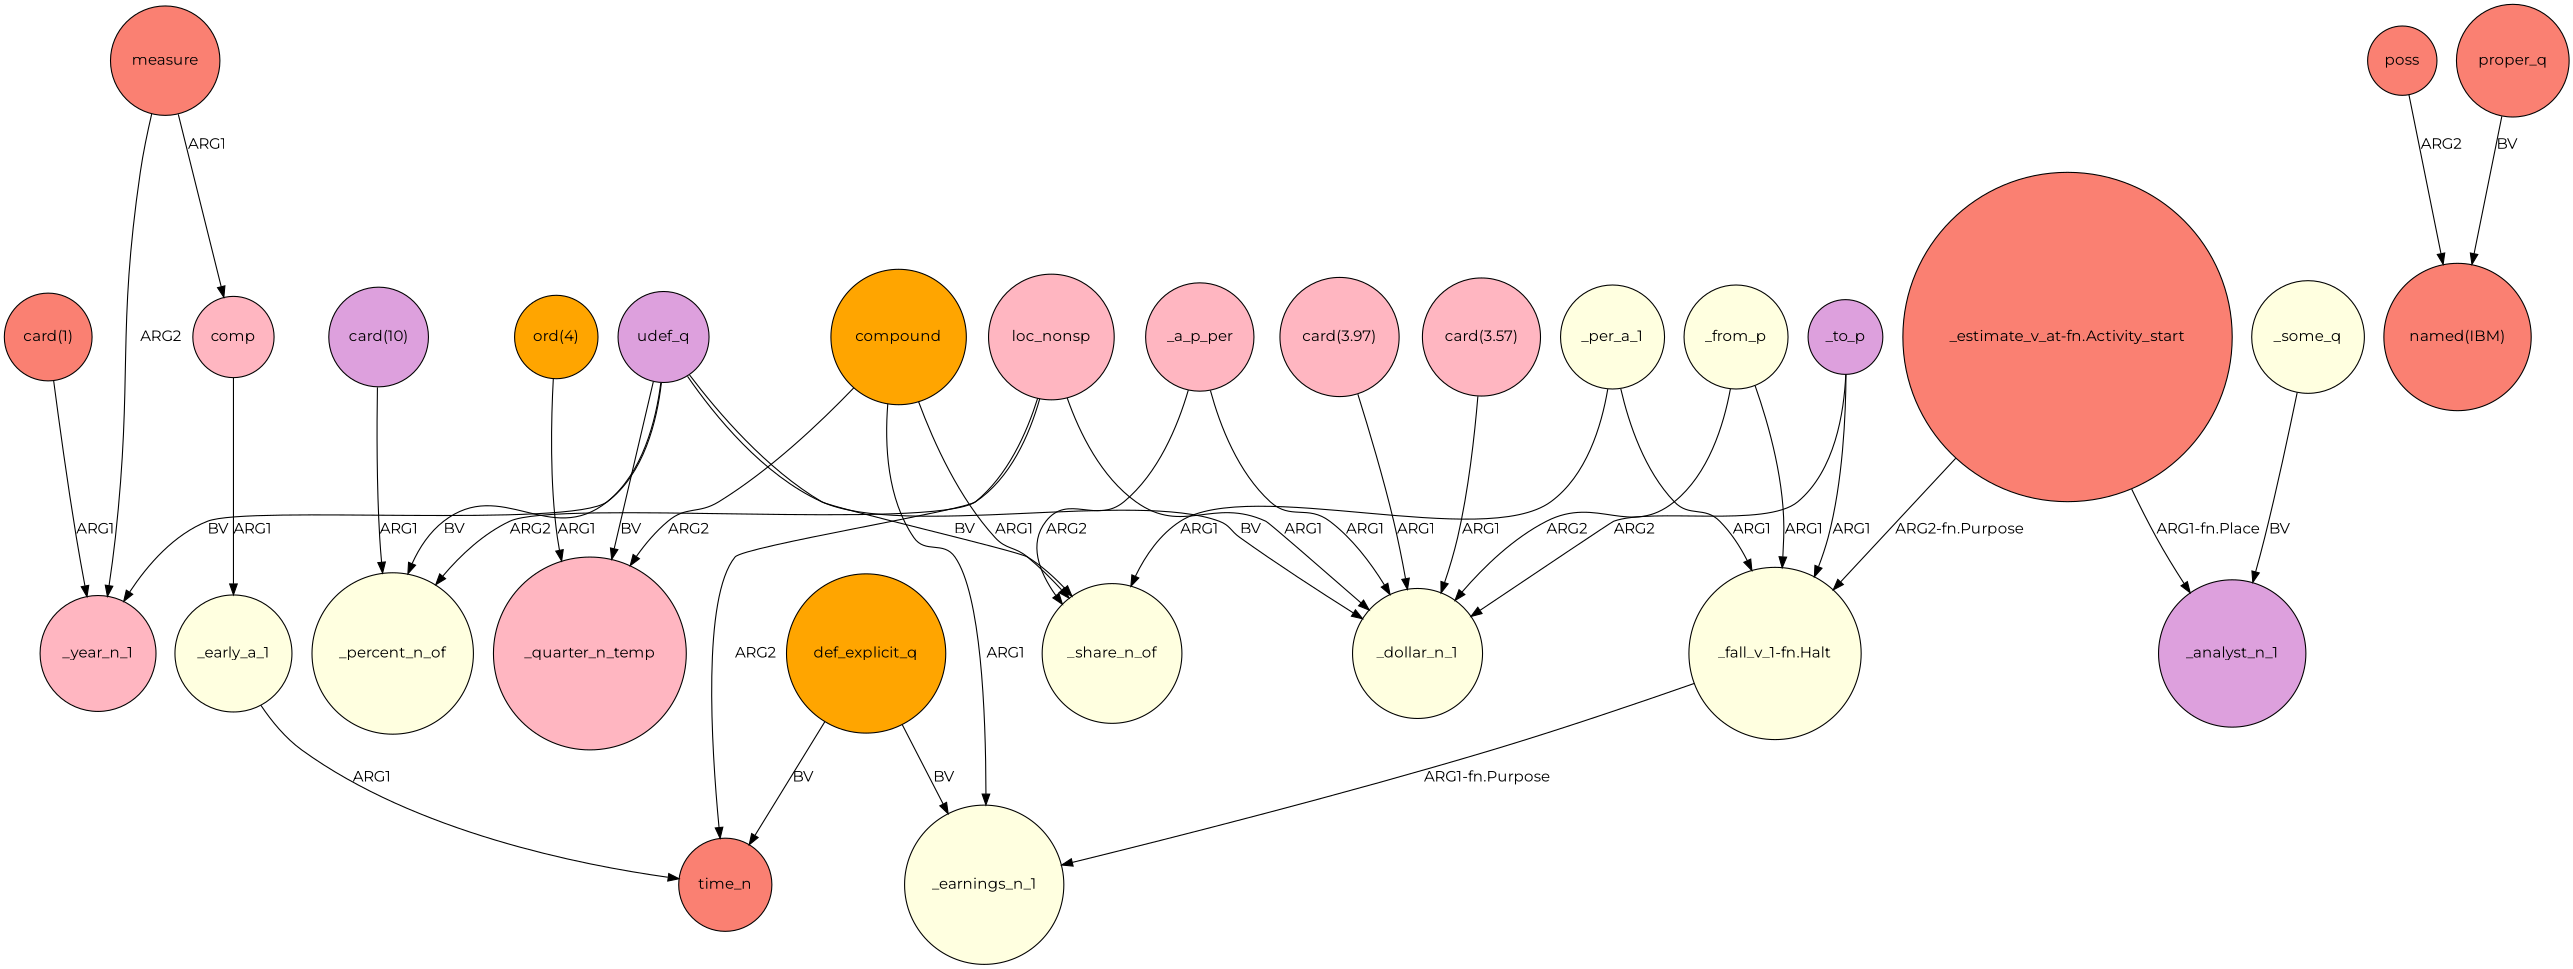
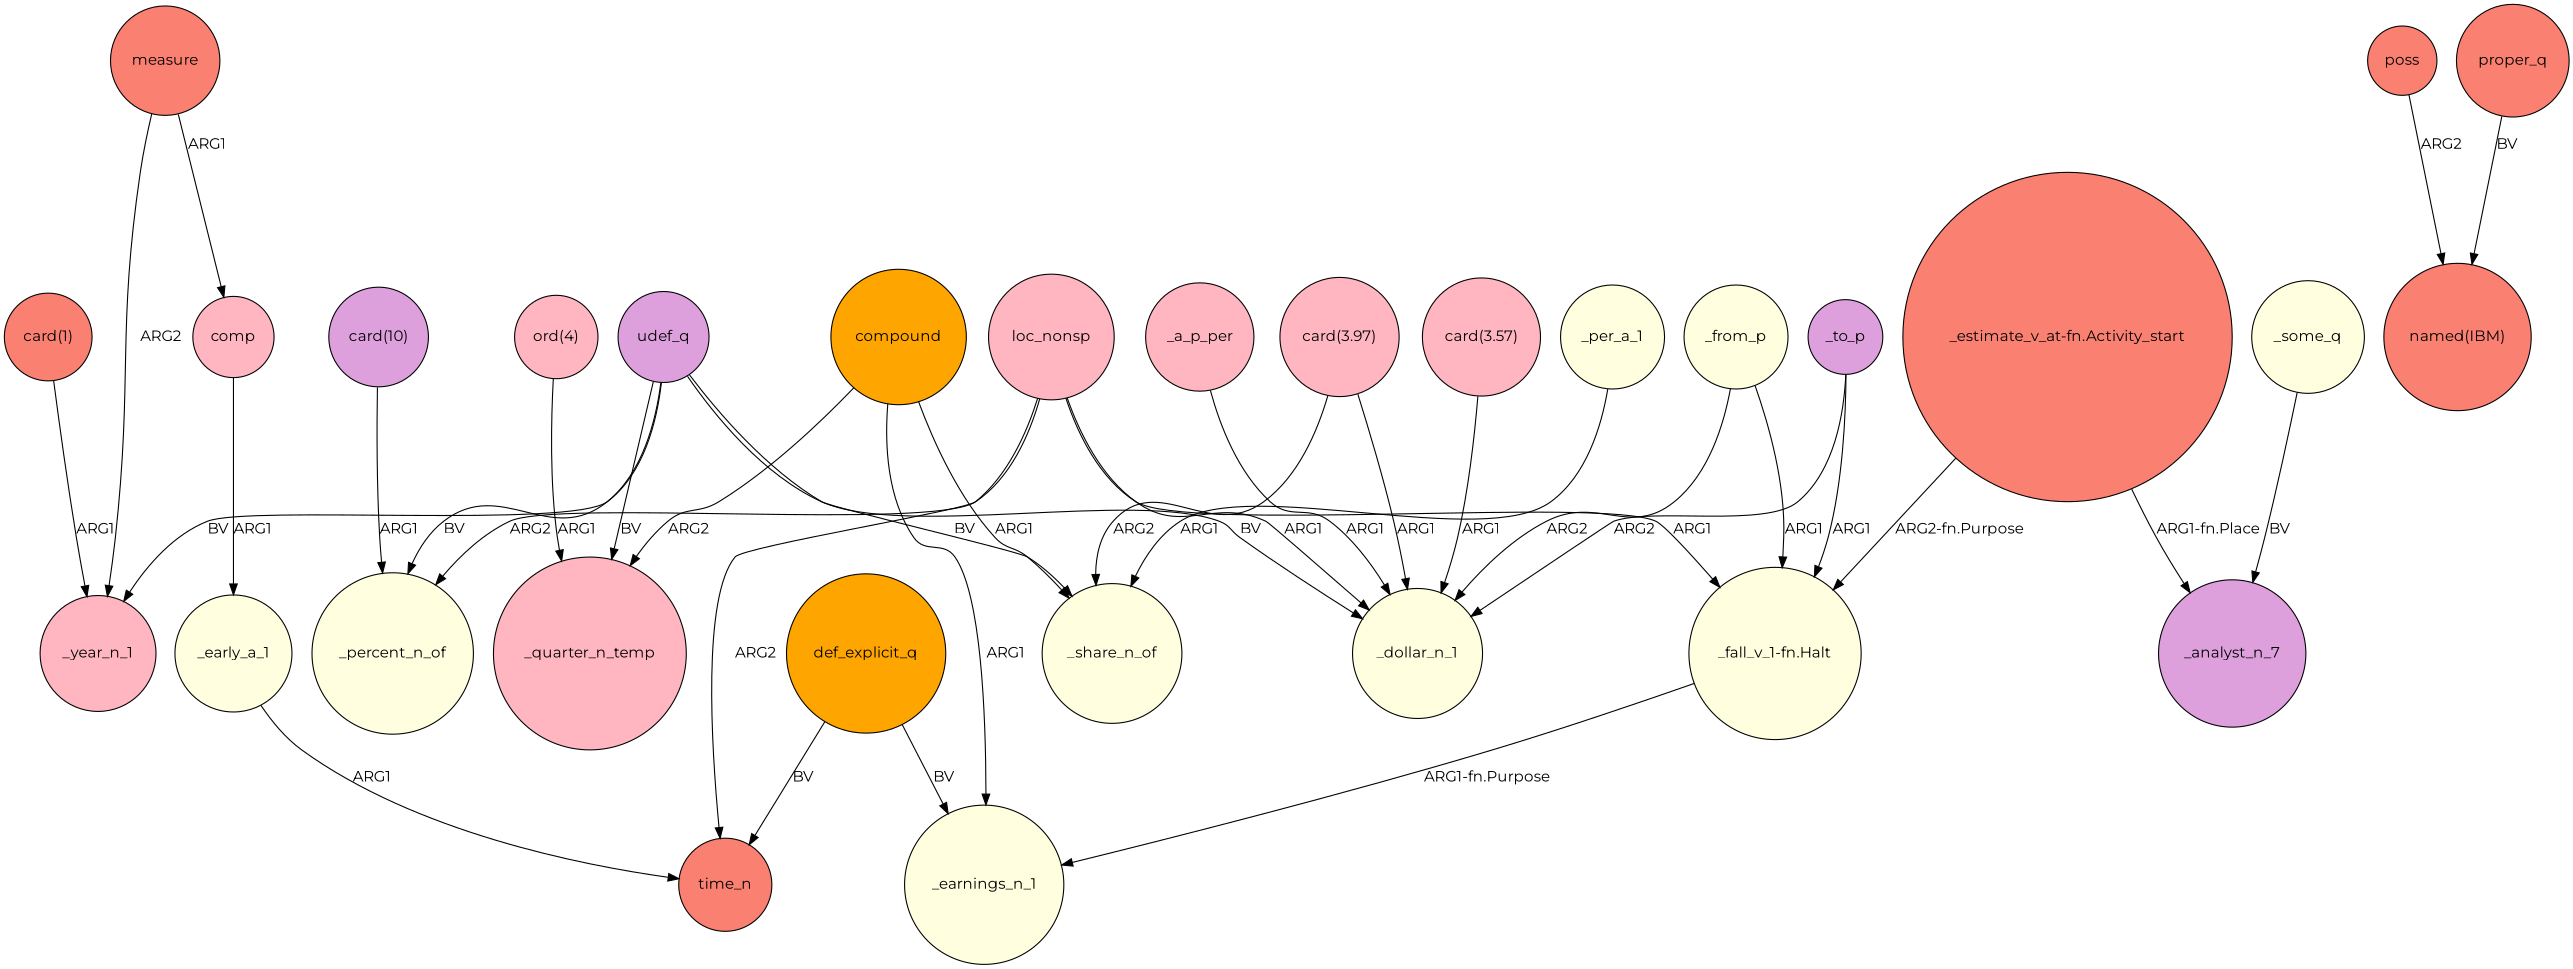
node "ord(4)": fillcolor orange -> lightpink
edge "_per_a_1" -> "_fall_v_1-fn.Halt": now "loc_nonsp" -> "_fall_v_1-fn.Halt"
edge "_a_p_per" -> "_share_n_of": now "card(3.97)" -> "_share_n_of"
node "_analyst_n_1": label "_analyst_n_1" -> "_analyst_n_7"
